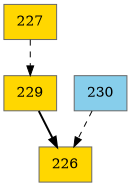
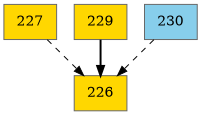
edge "227" -> "229": now "227" -> "226"
